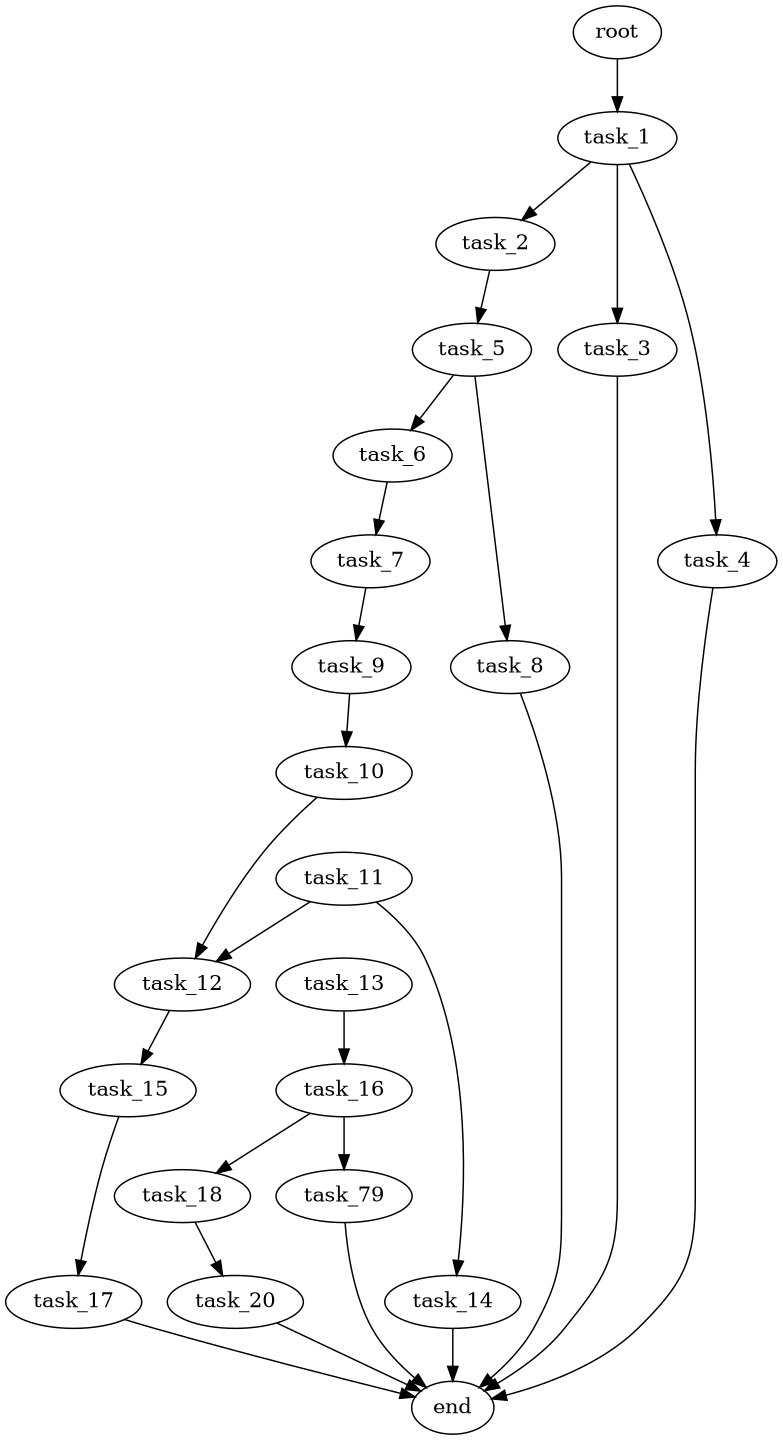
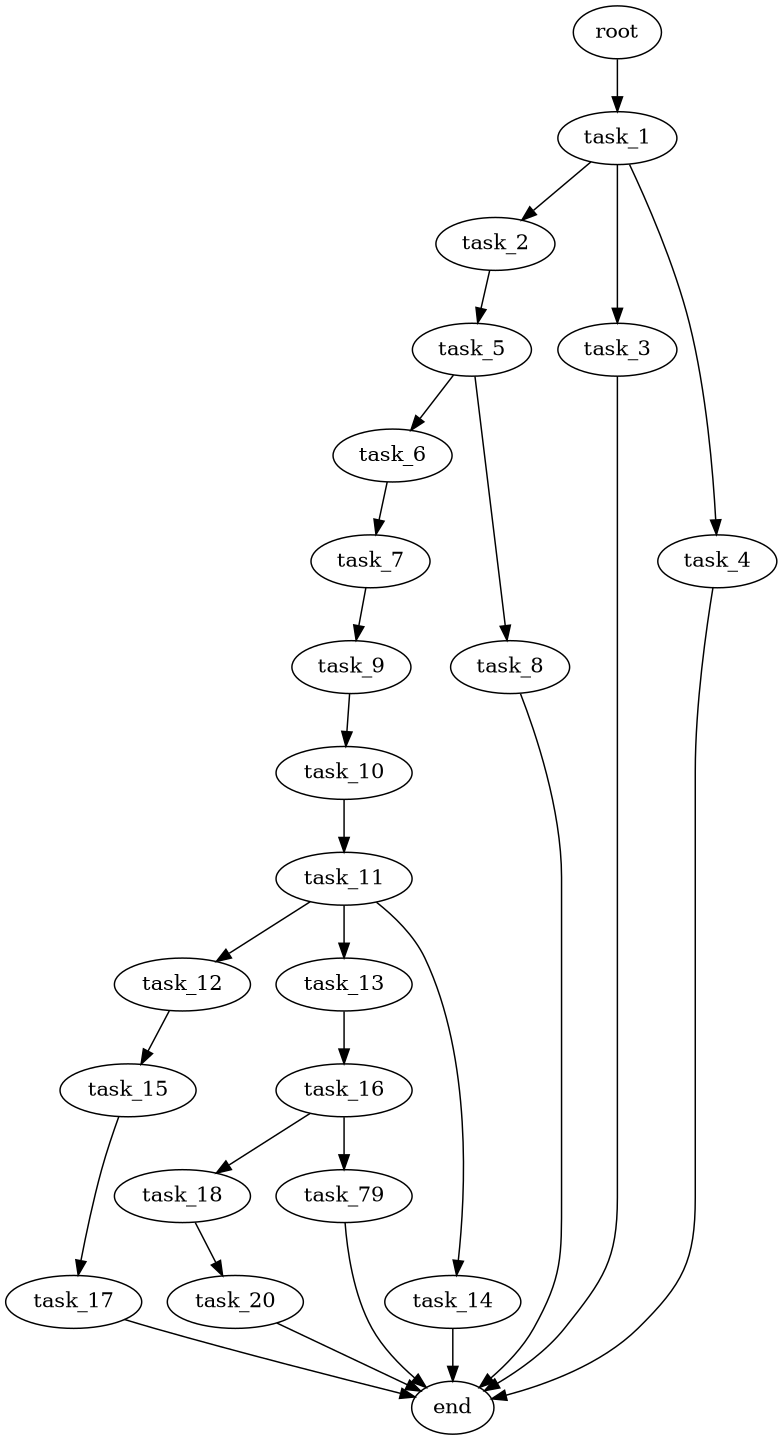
edge "task_10" -> "task_12": now "task_10" -> "task_11"
edge "task_11" -> "task_13": added
